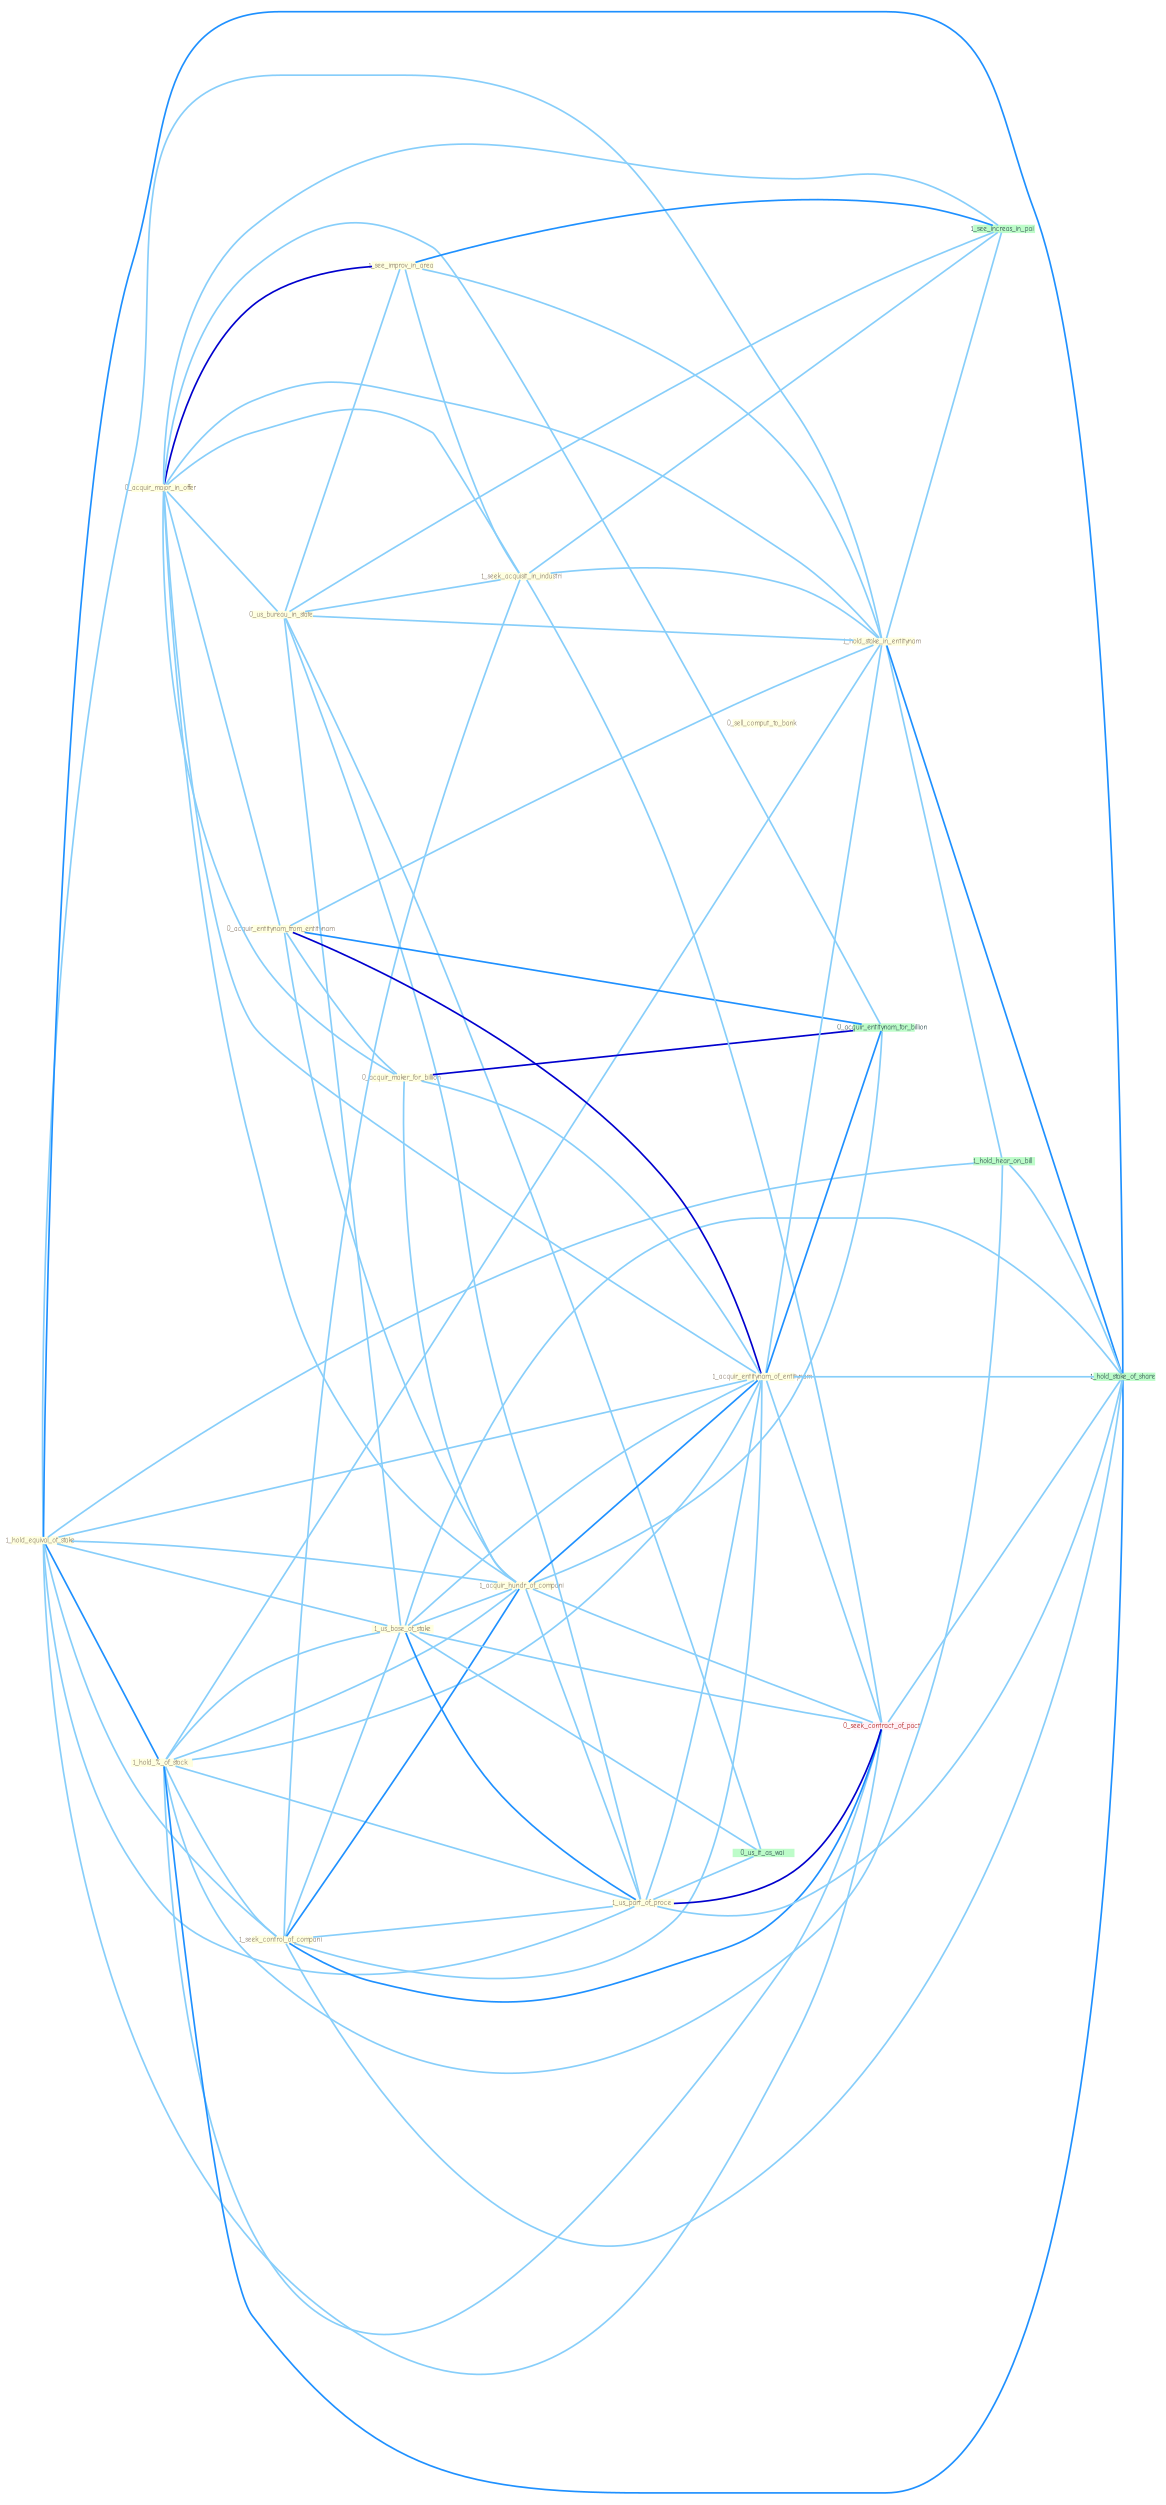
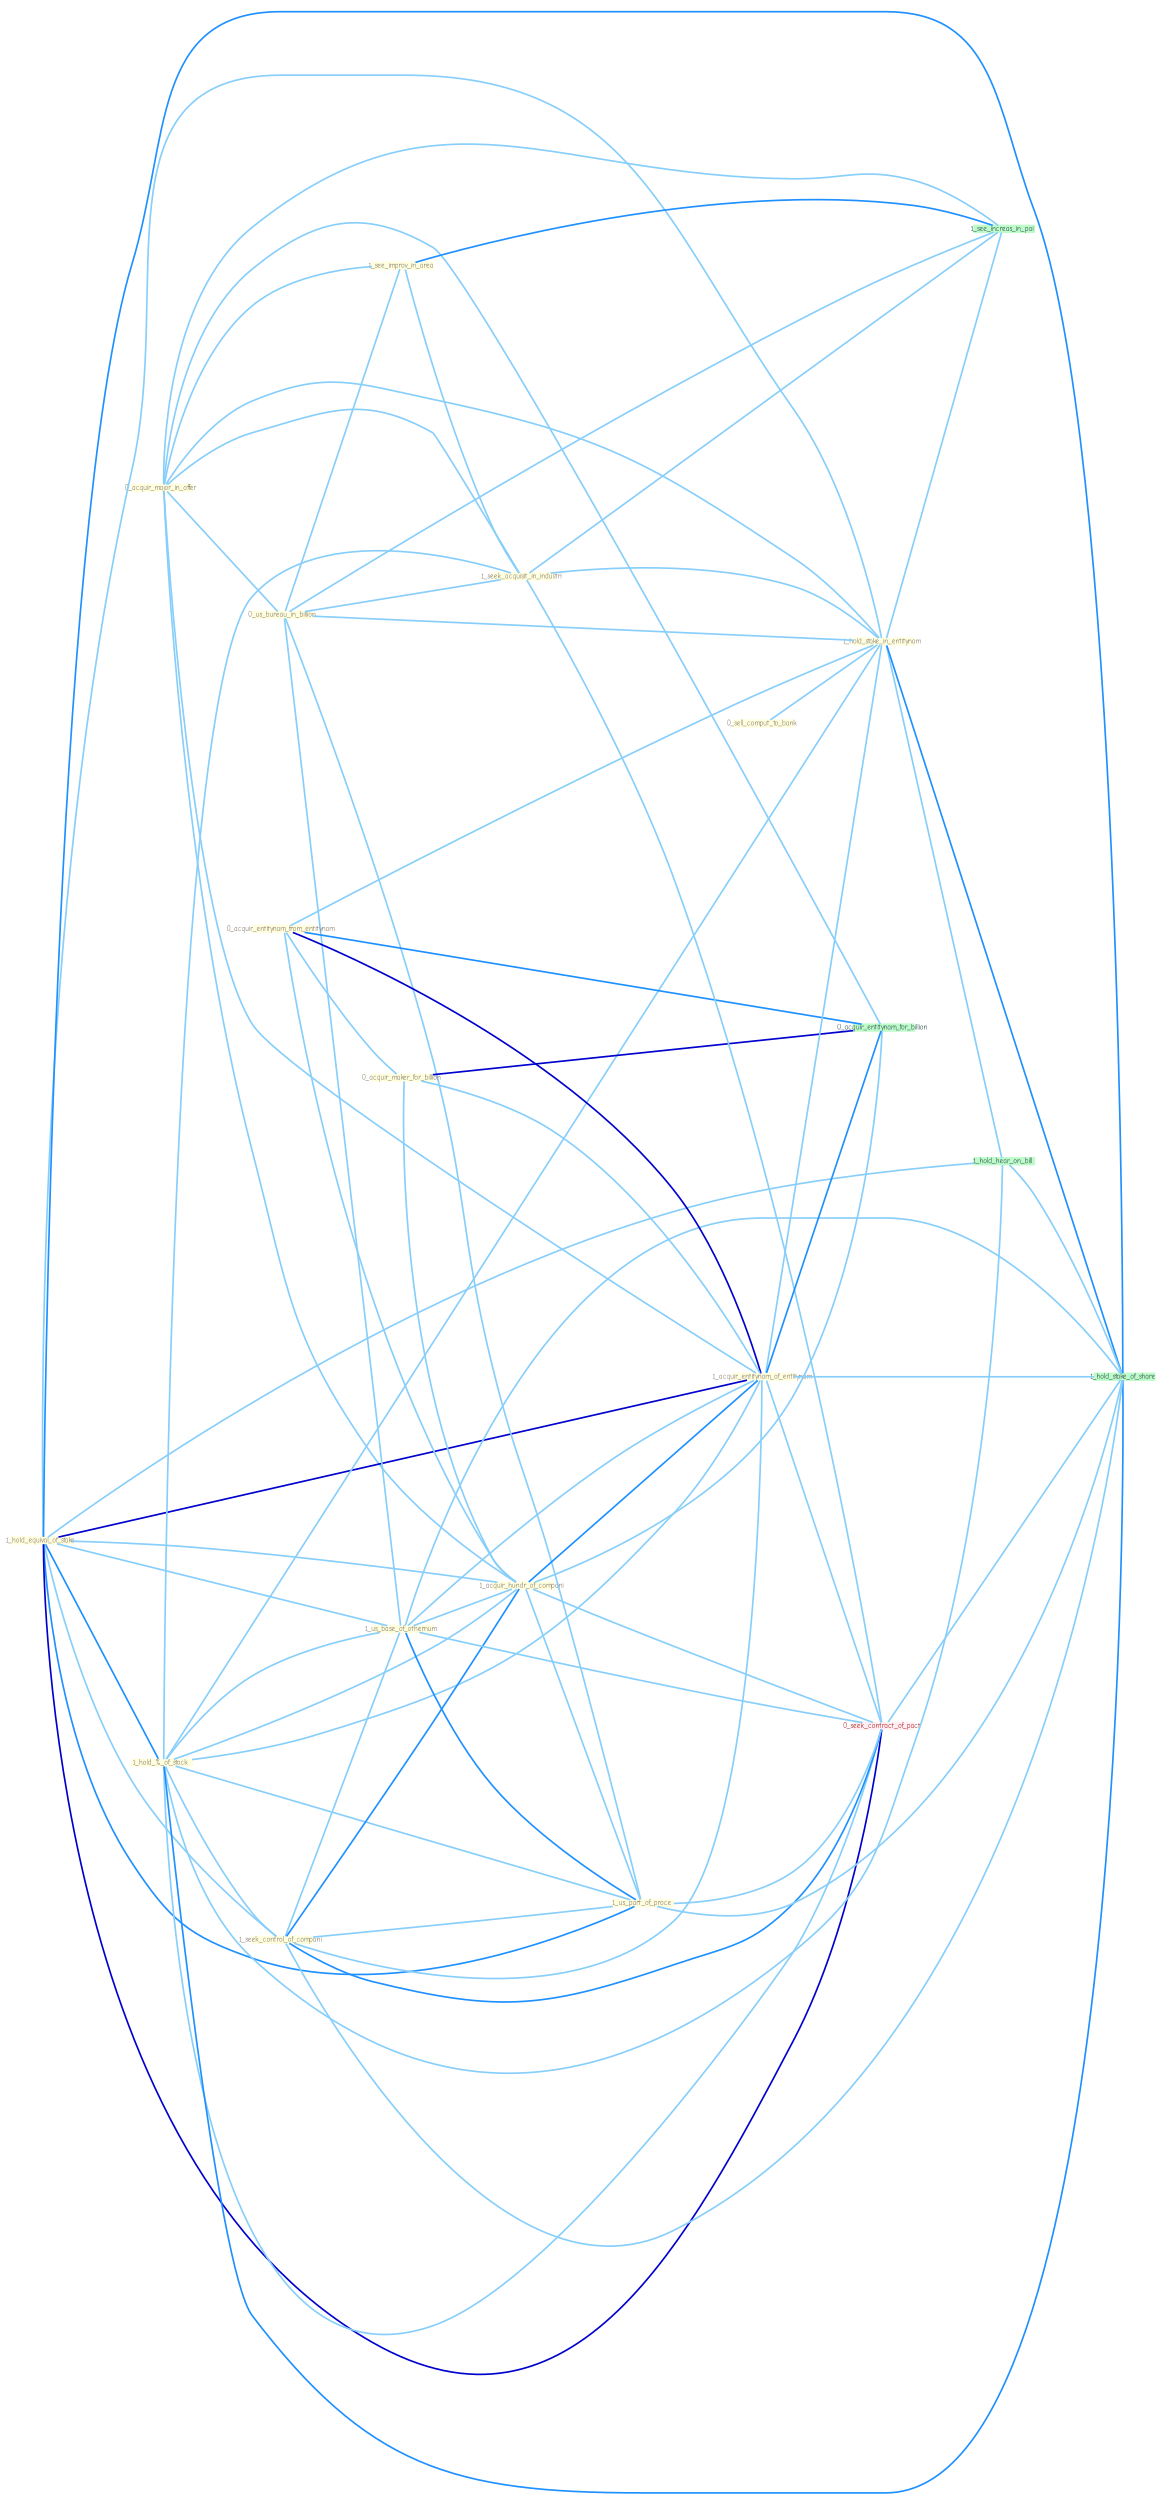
edge "1_see_improv_in_area" -- "0_acquir_major_in_offer": color #0000cd -> #87cefa
edge "1_see_improv_in_area" -- "1_hold_stake_in_entitynam": now "0_sell_comput_to_bank" -- "1_hold_stake_in_entitynam"
node "0_us_bureau_in_state": label "0_us_bureau_in_state" -> "0_us_bureau_in_billion"
edge "0_acquir_major_in_offer" -- "0_acquir_entitynam_from_entitynam": removed
edge "0_acquir_major_in_offer" -- "0_acquir_maker_for_billion": removed
edge "1_seek_acquisit_in_industri" -- "1_seek_control_of_compani": now "1_seek_acquisit_in_industri" -- "1_hold_%_of_stock"
edge "1_acquir_entitynam_of_entitynam" -- "1_hold_equival_of_stake": color #87cefa -> #0000cd
node "1_us_base_of_stake": label "1_us_base_of_stake" -> "1_us_base_of_othernum"
edge "1_acquir_entitynam_of_entitynam" -- "1_us_part_of_proce": removed
node "0_us_it_as_wai": removed
edge "0_seek_contract_of_pact" -- "1_us_part_of_proce": color #0000cd -> #87cefa
edge "1_hold_equival_of_stake" -- "1_us_part_of_proce": color #87cefa -> #1e90ff
edge "1_hold_equival_of_stake" -- "0_seek_contract_of_pact": color #87cefa -> #0000cd
